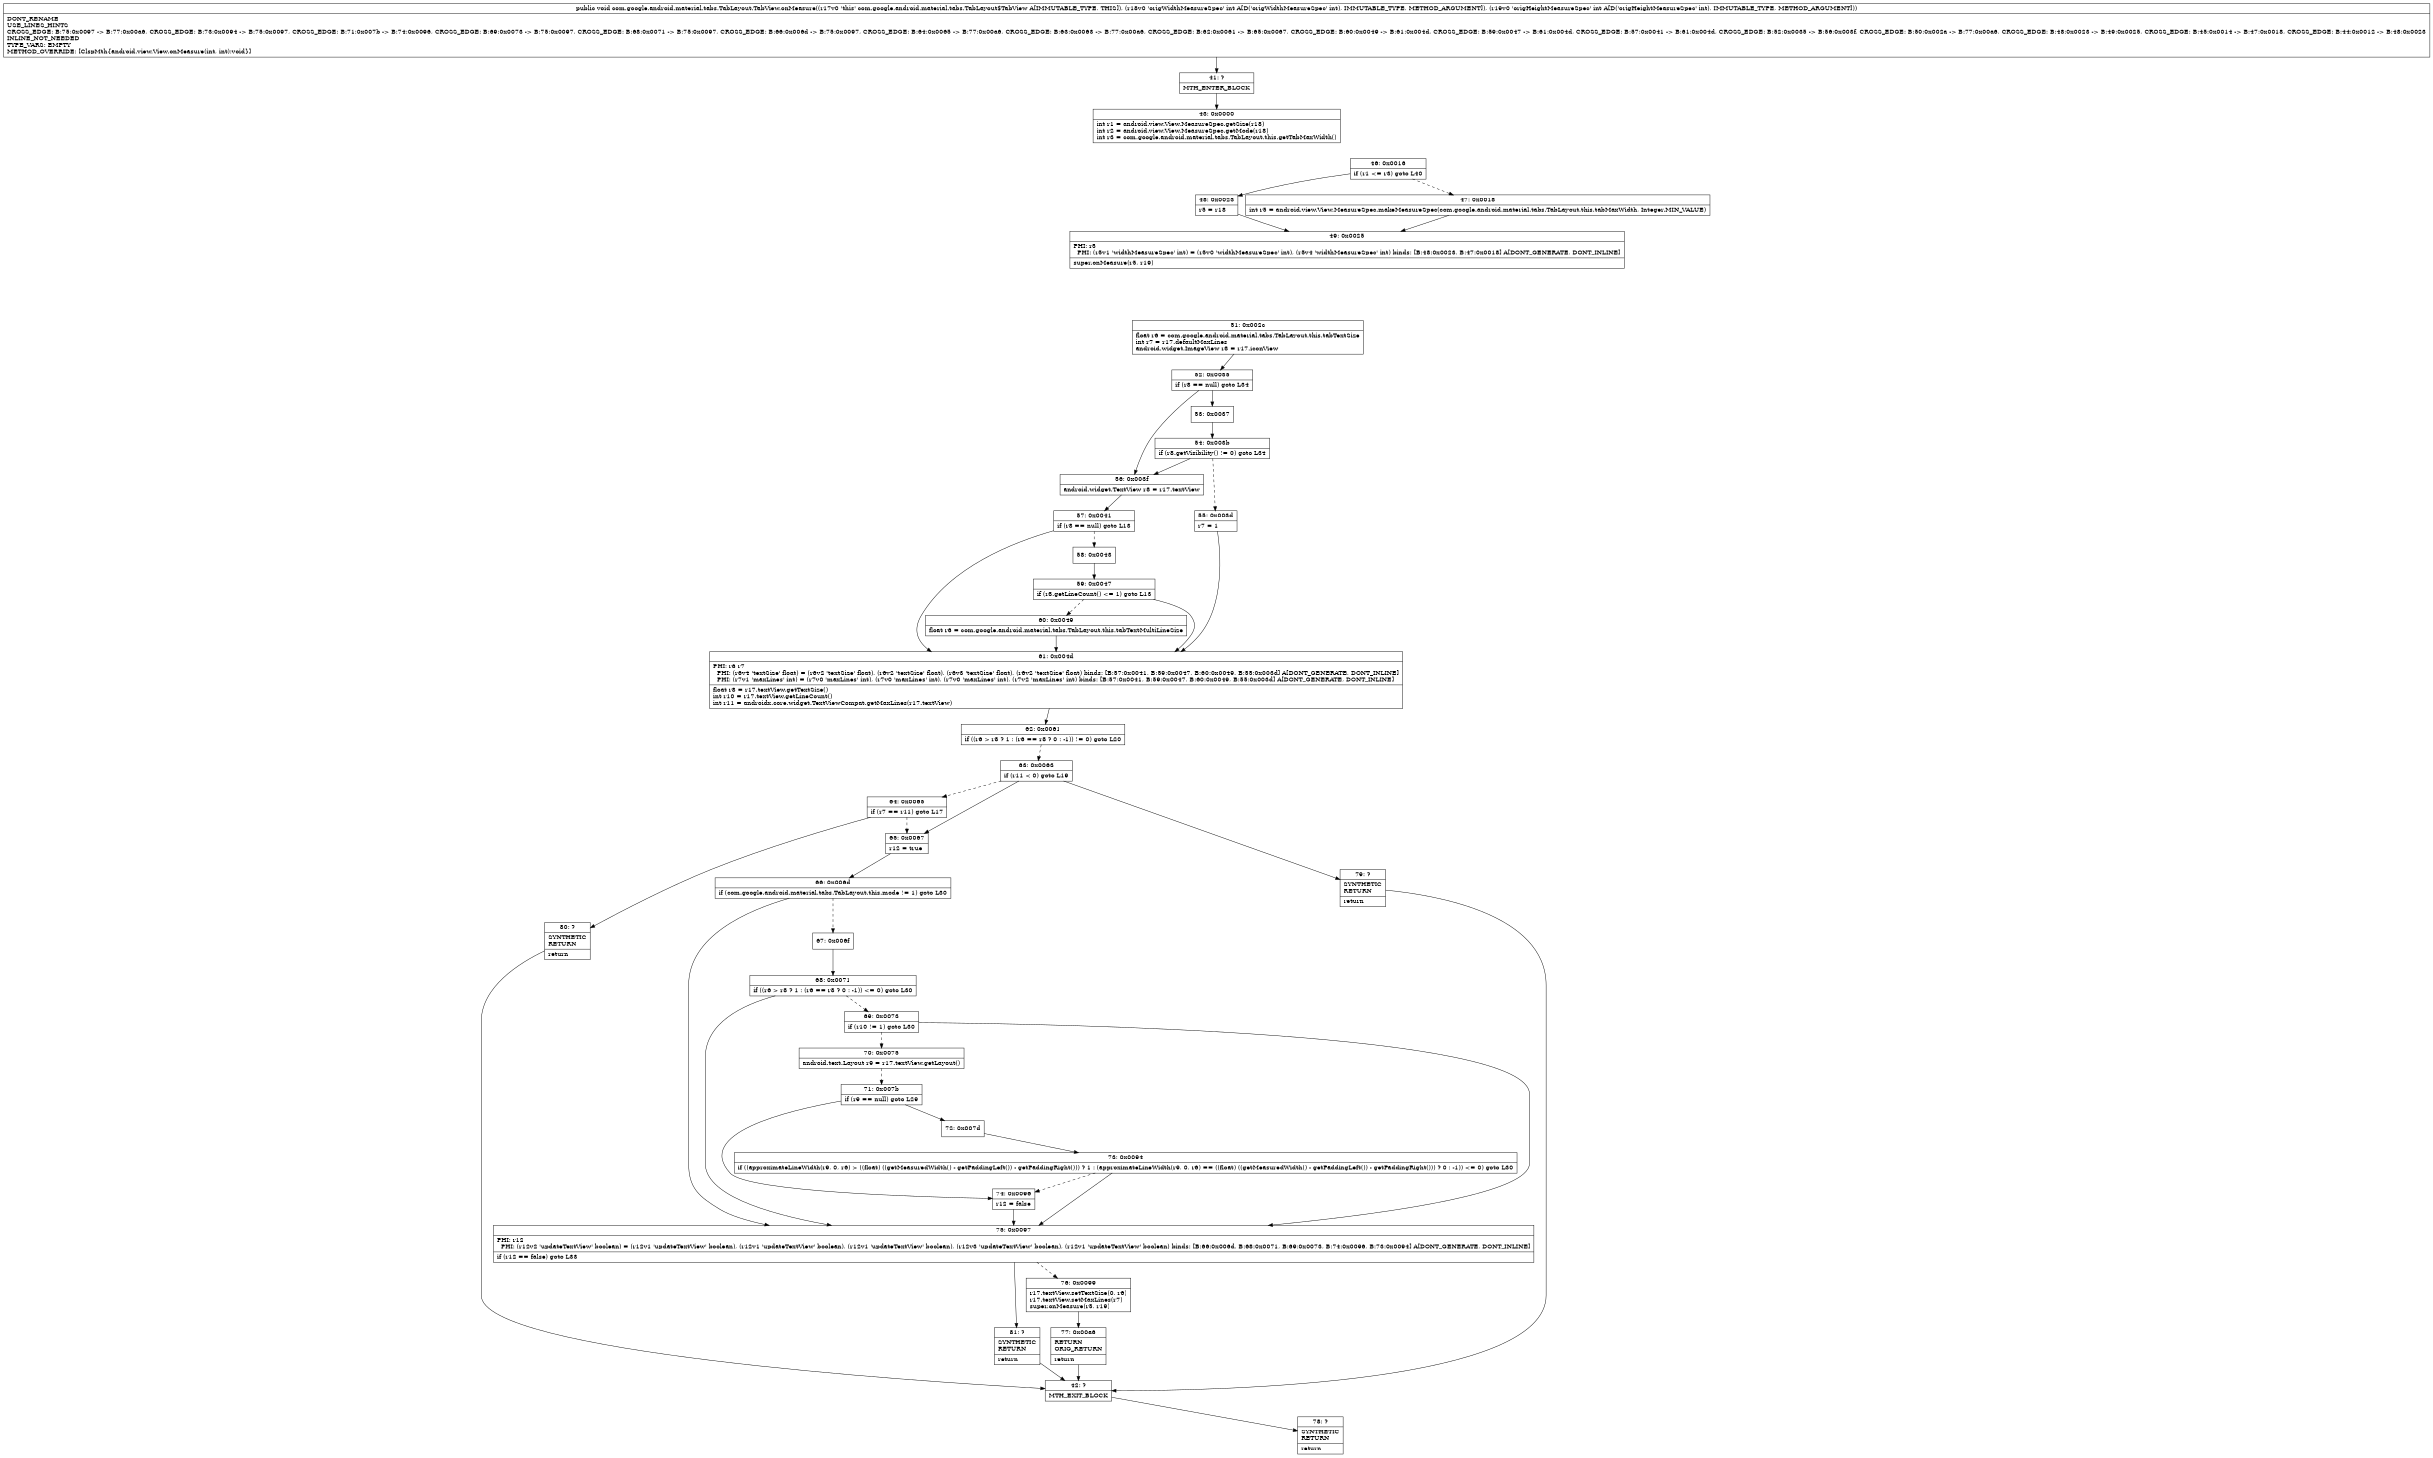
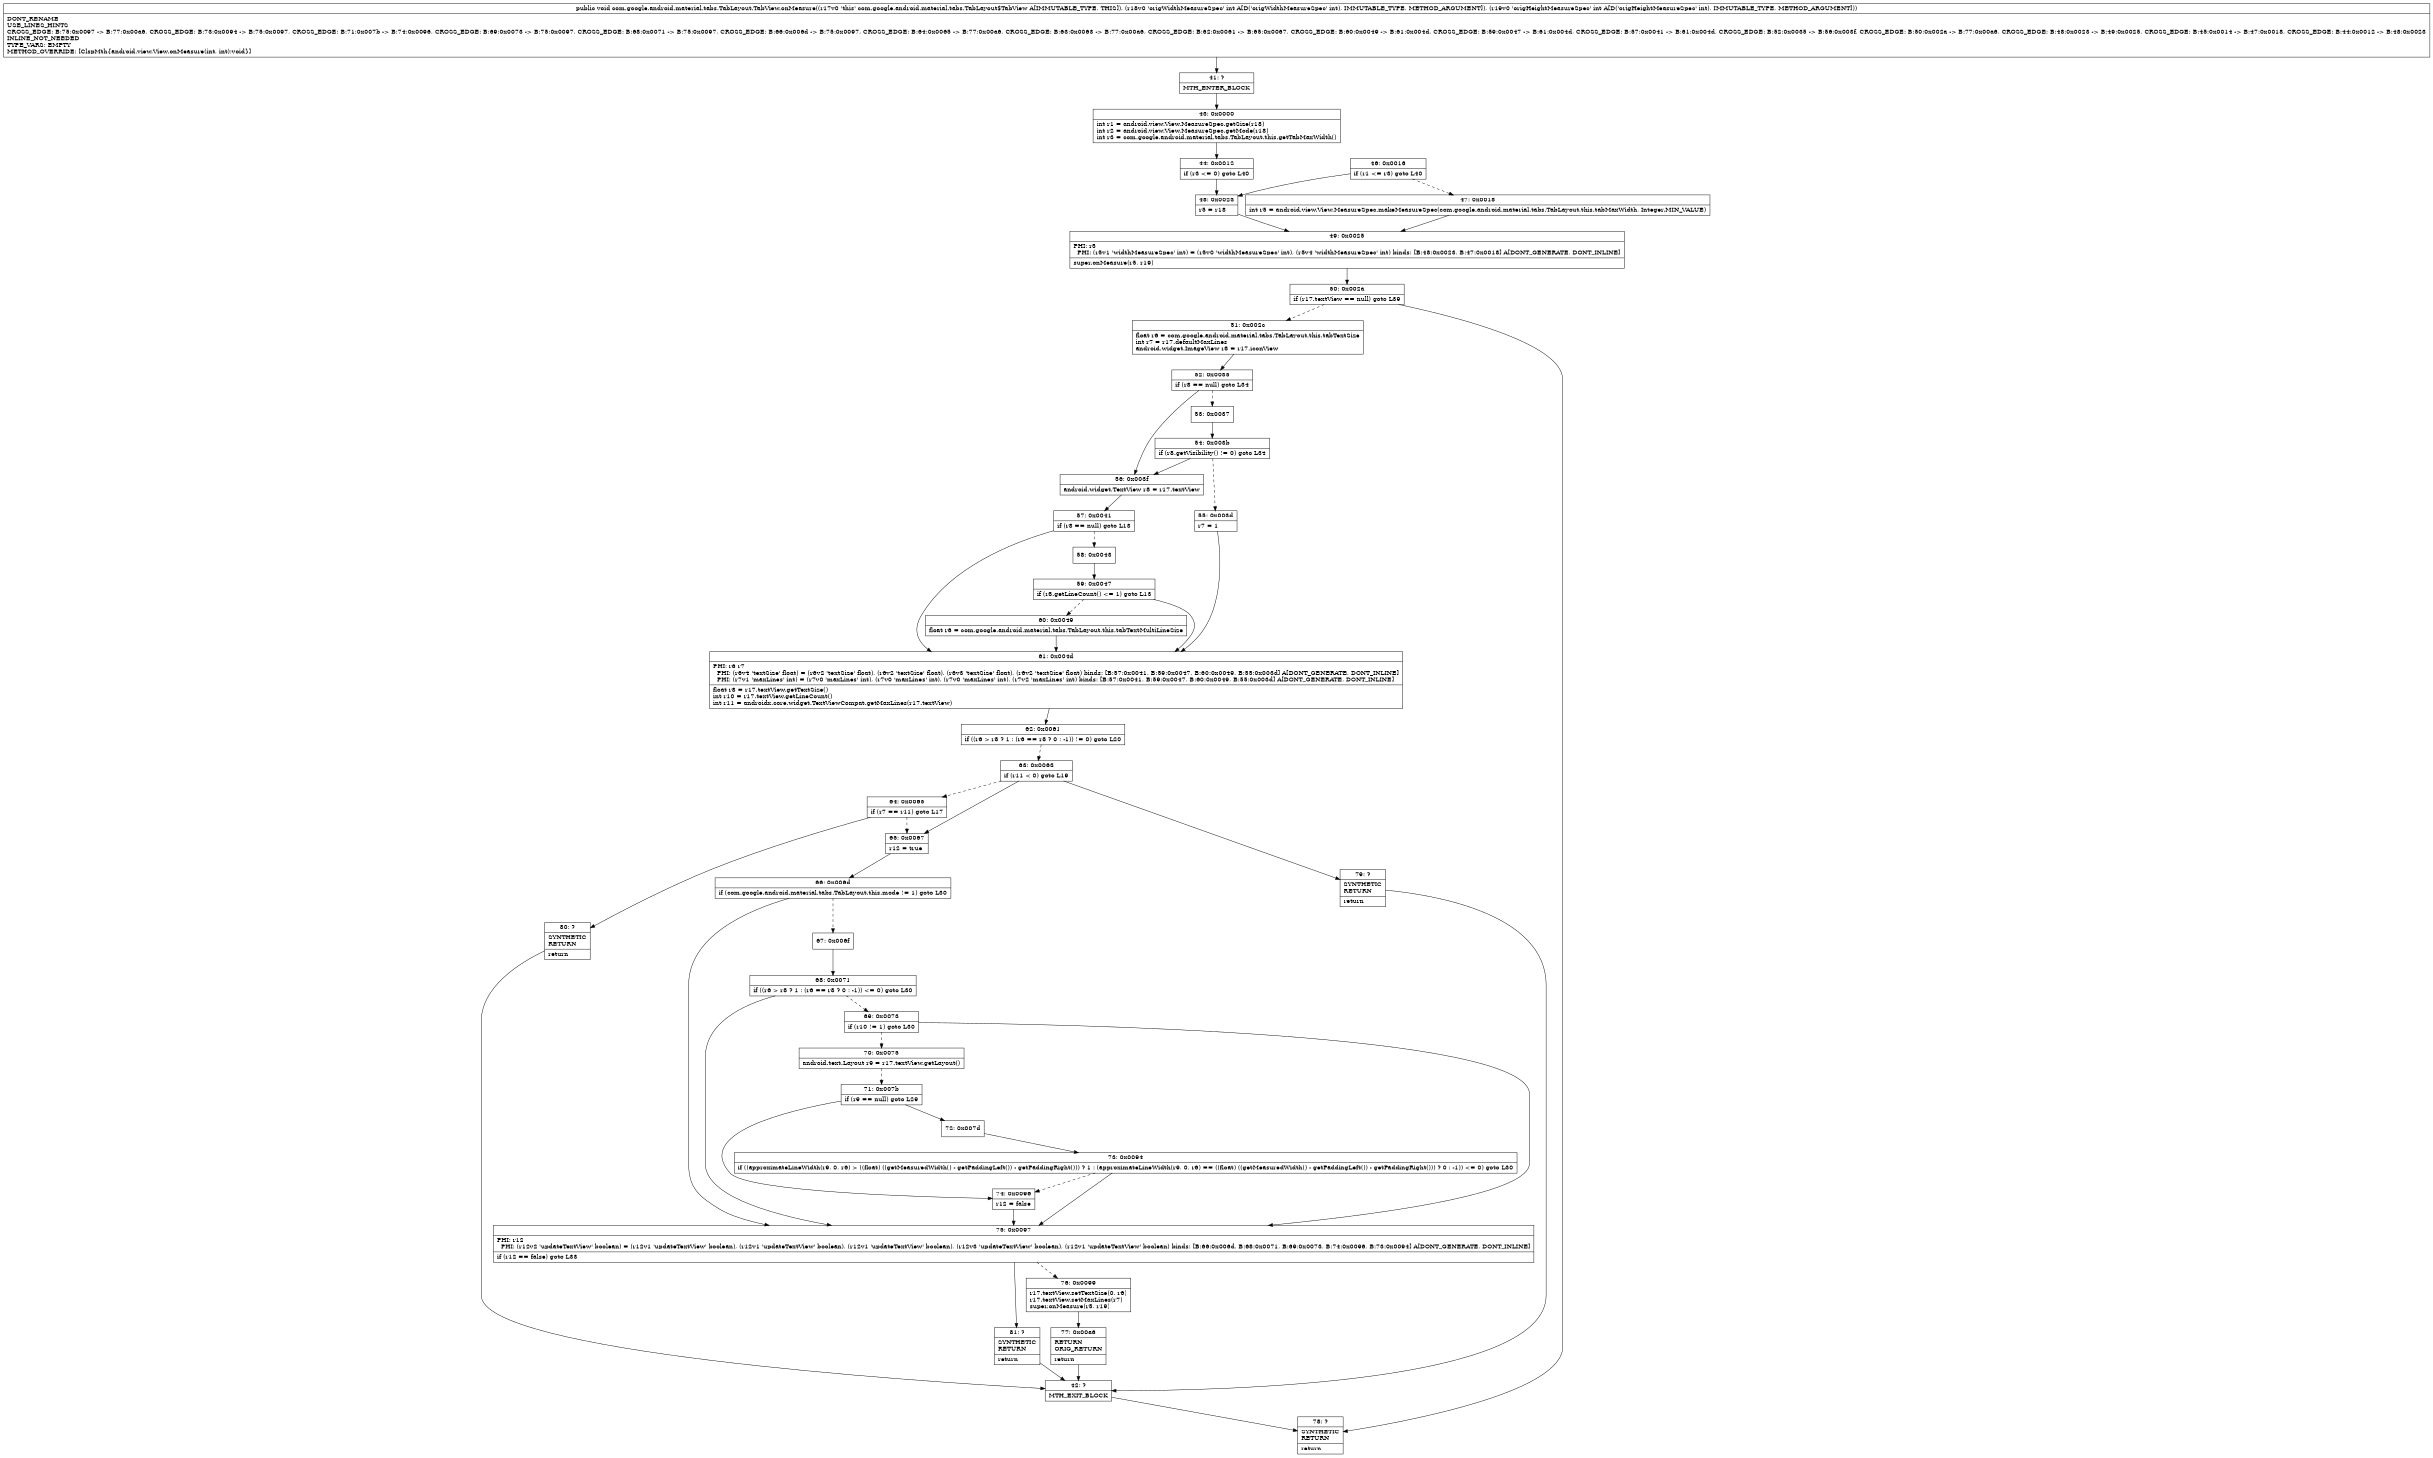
node "44: 0x0012": added
node "50: 0x002a": added
edge "52: 0x0035" -> "53: 0x0037": style solid -> dashed
